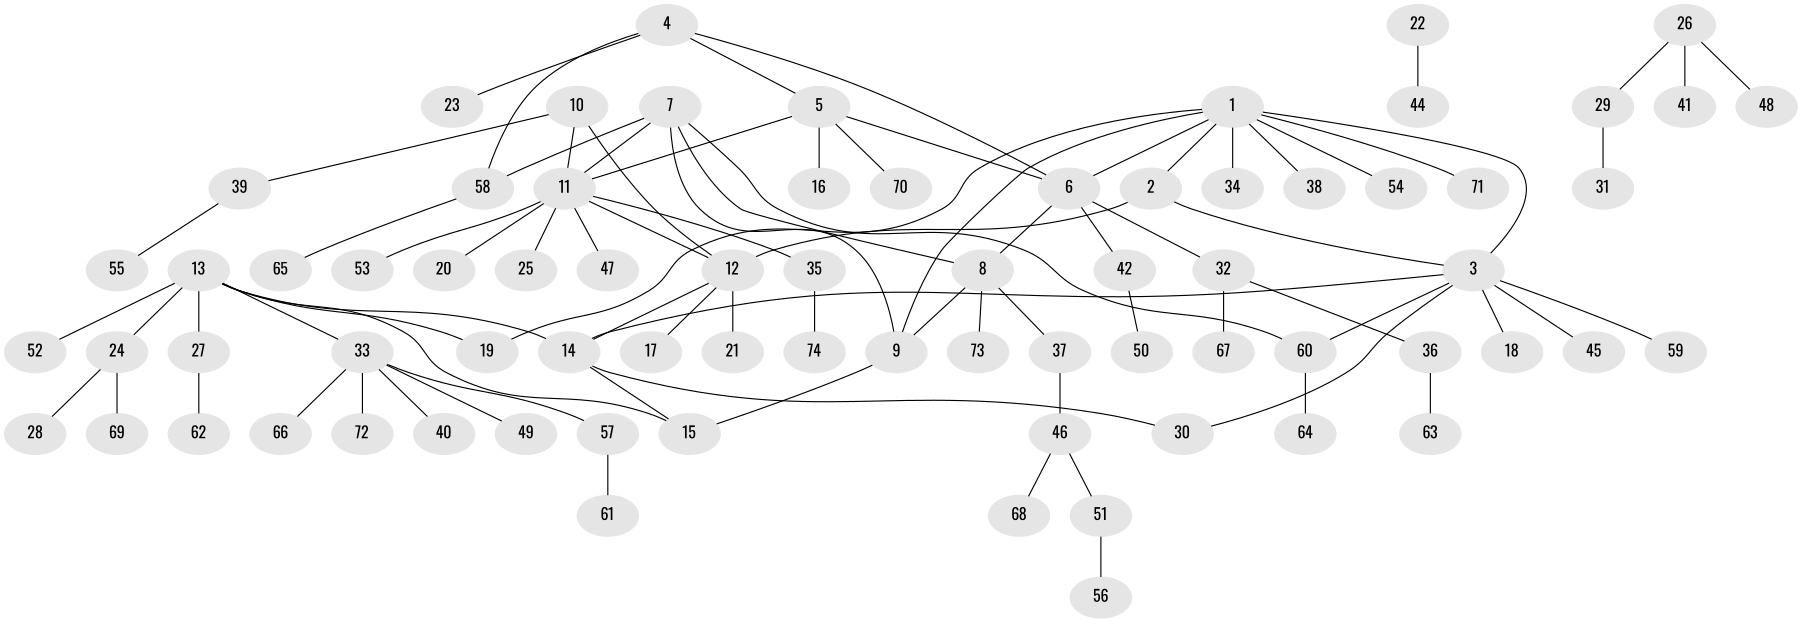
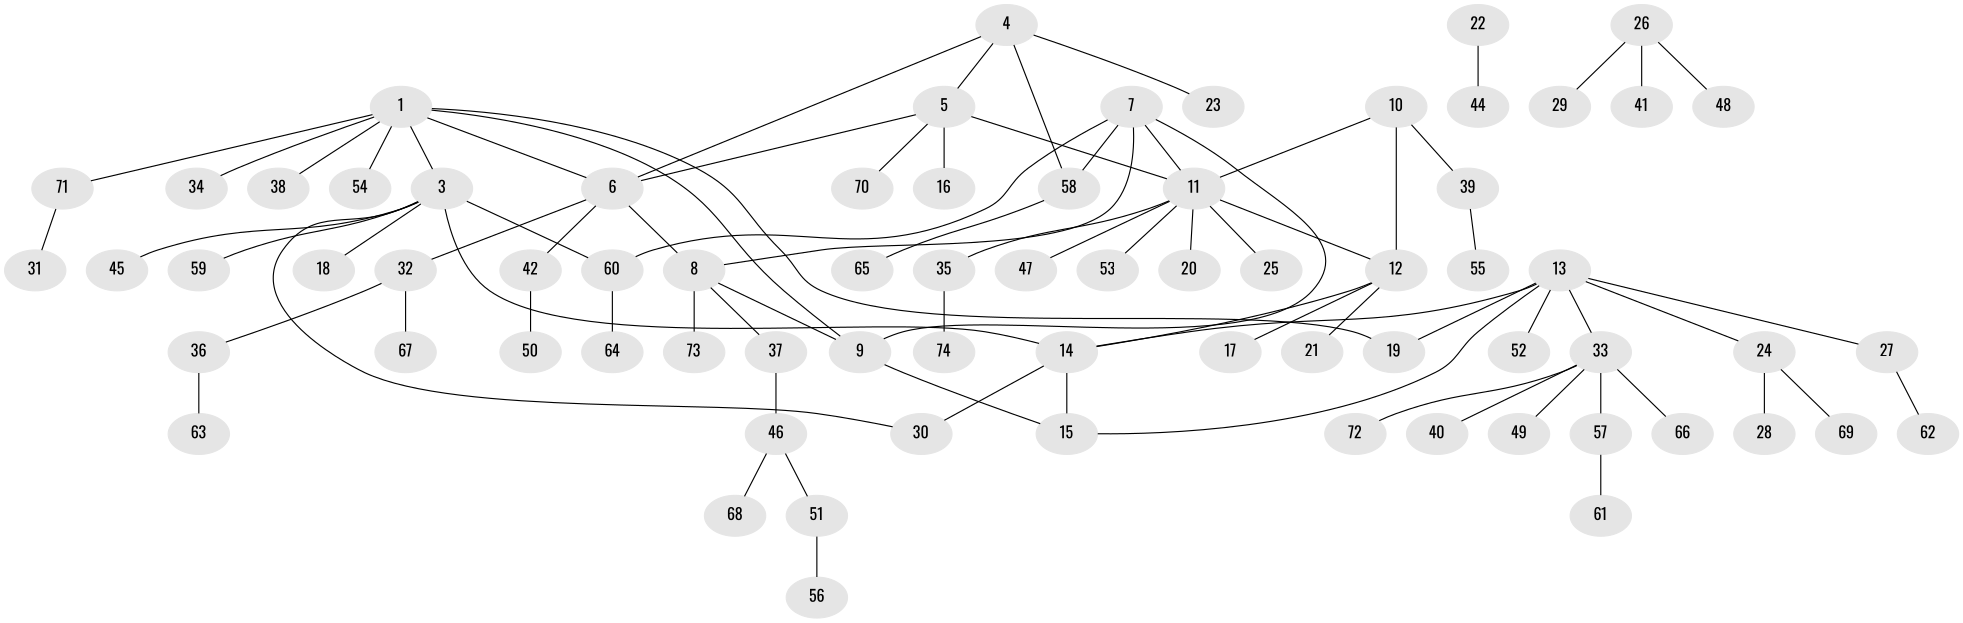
edge "29" -- "31": now "71" -- "31"
node "2": removed
